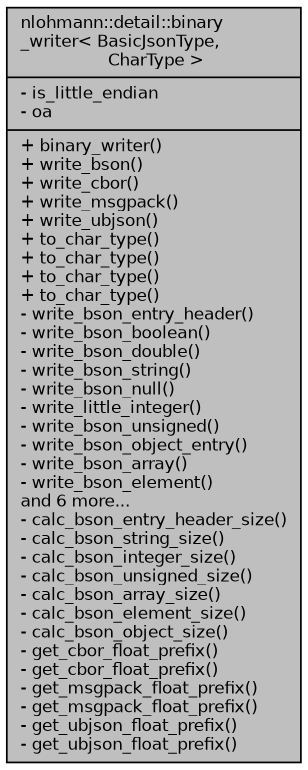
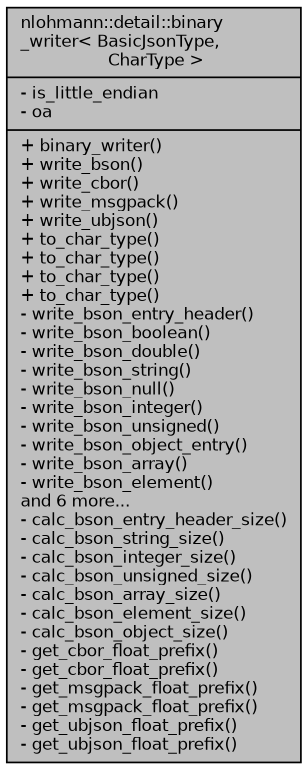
node "nlohmann::detail::binary": text "- write_little_integer()" -> "- write_bson_integer()"
